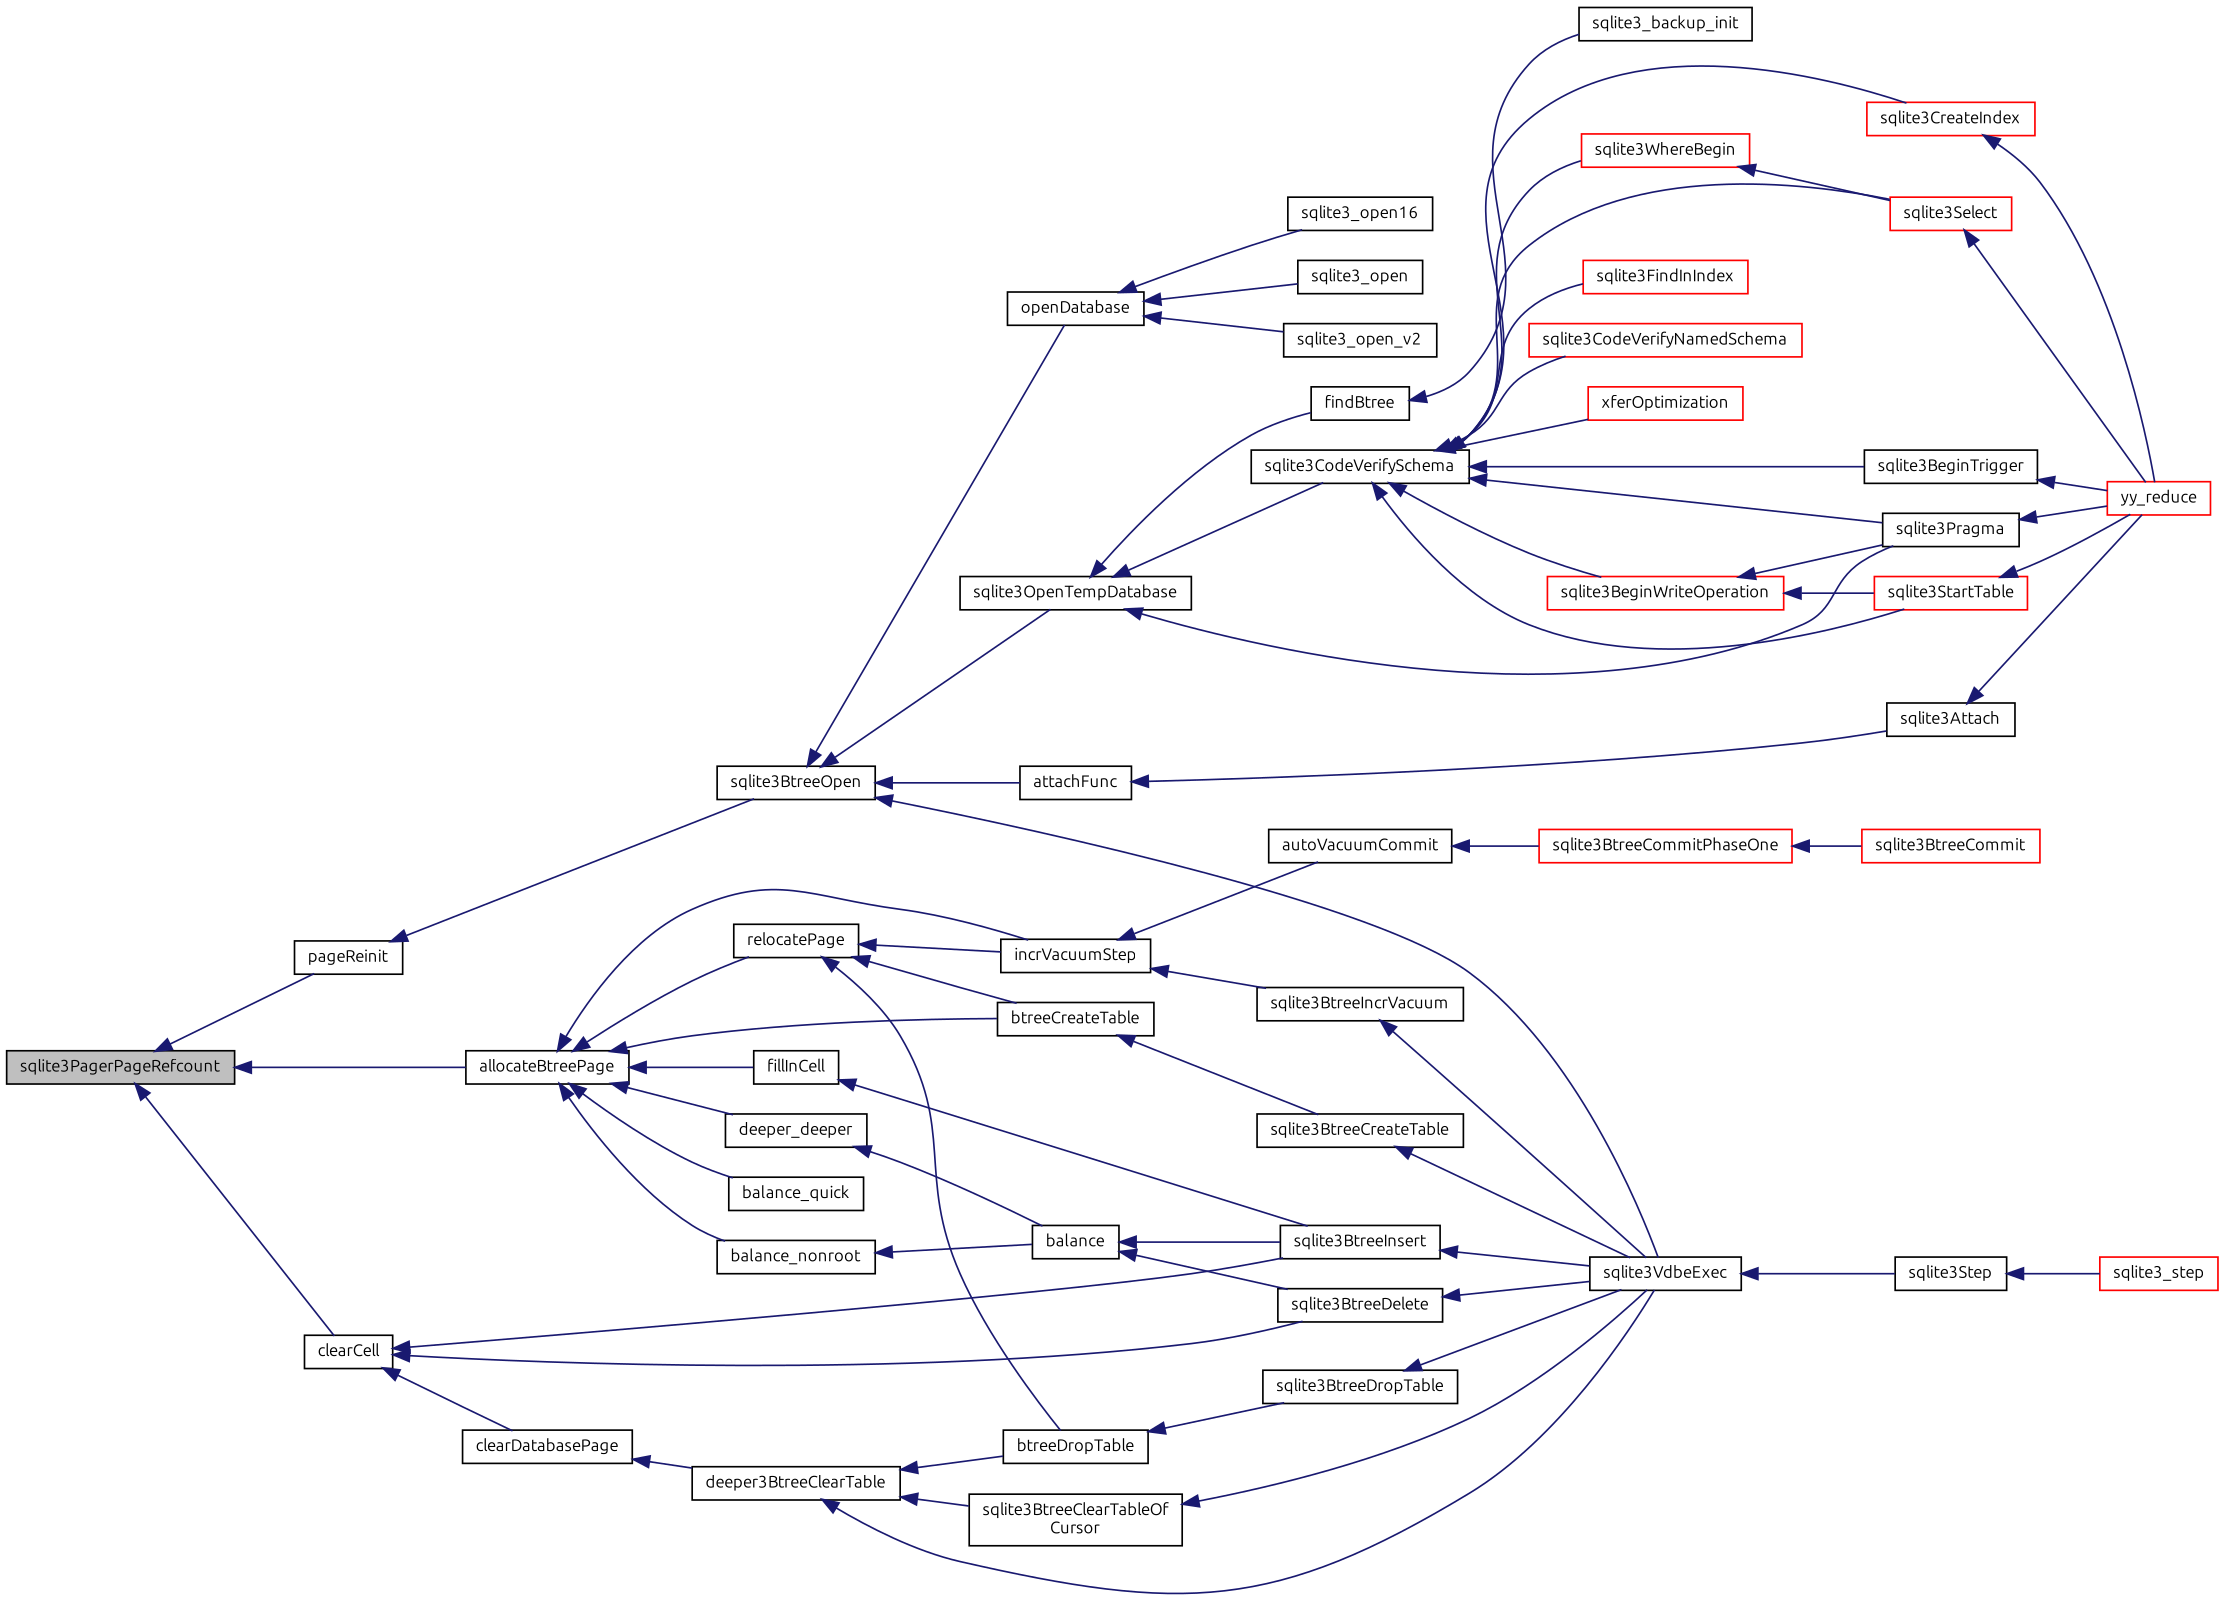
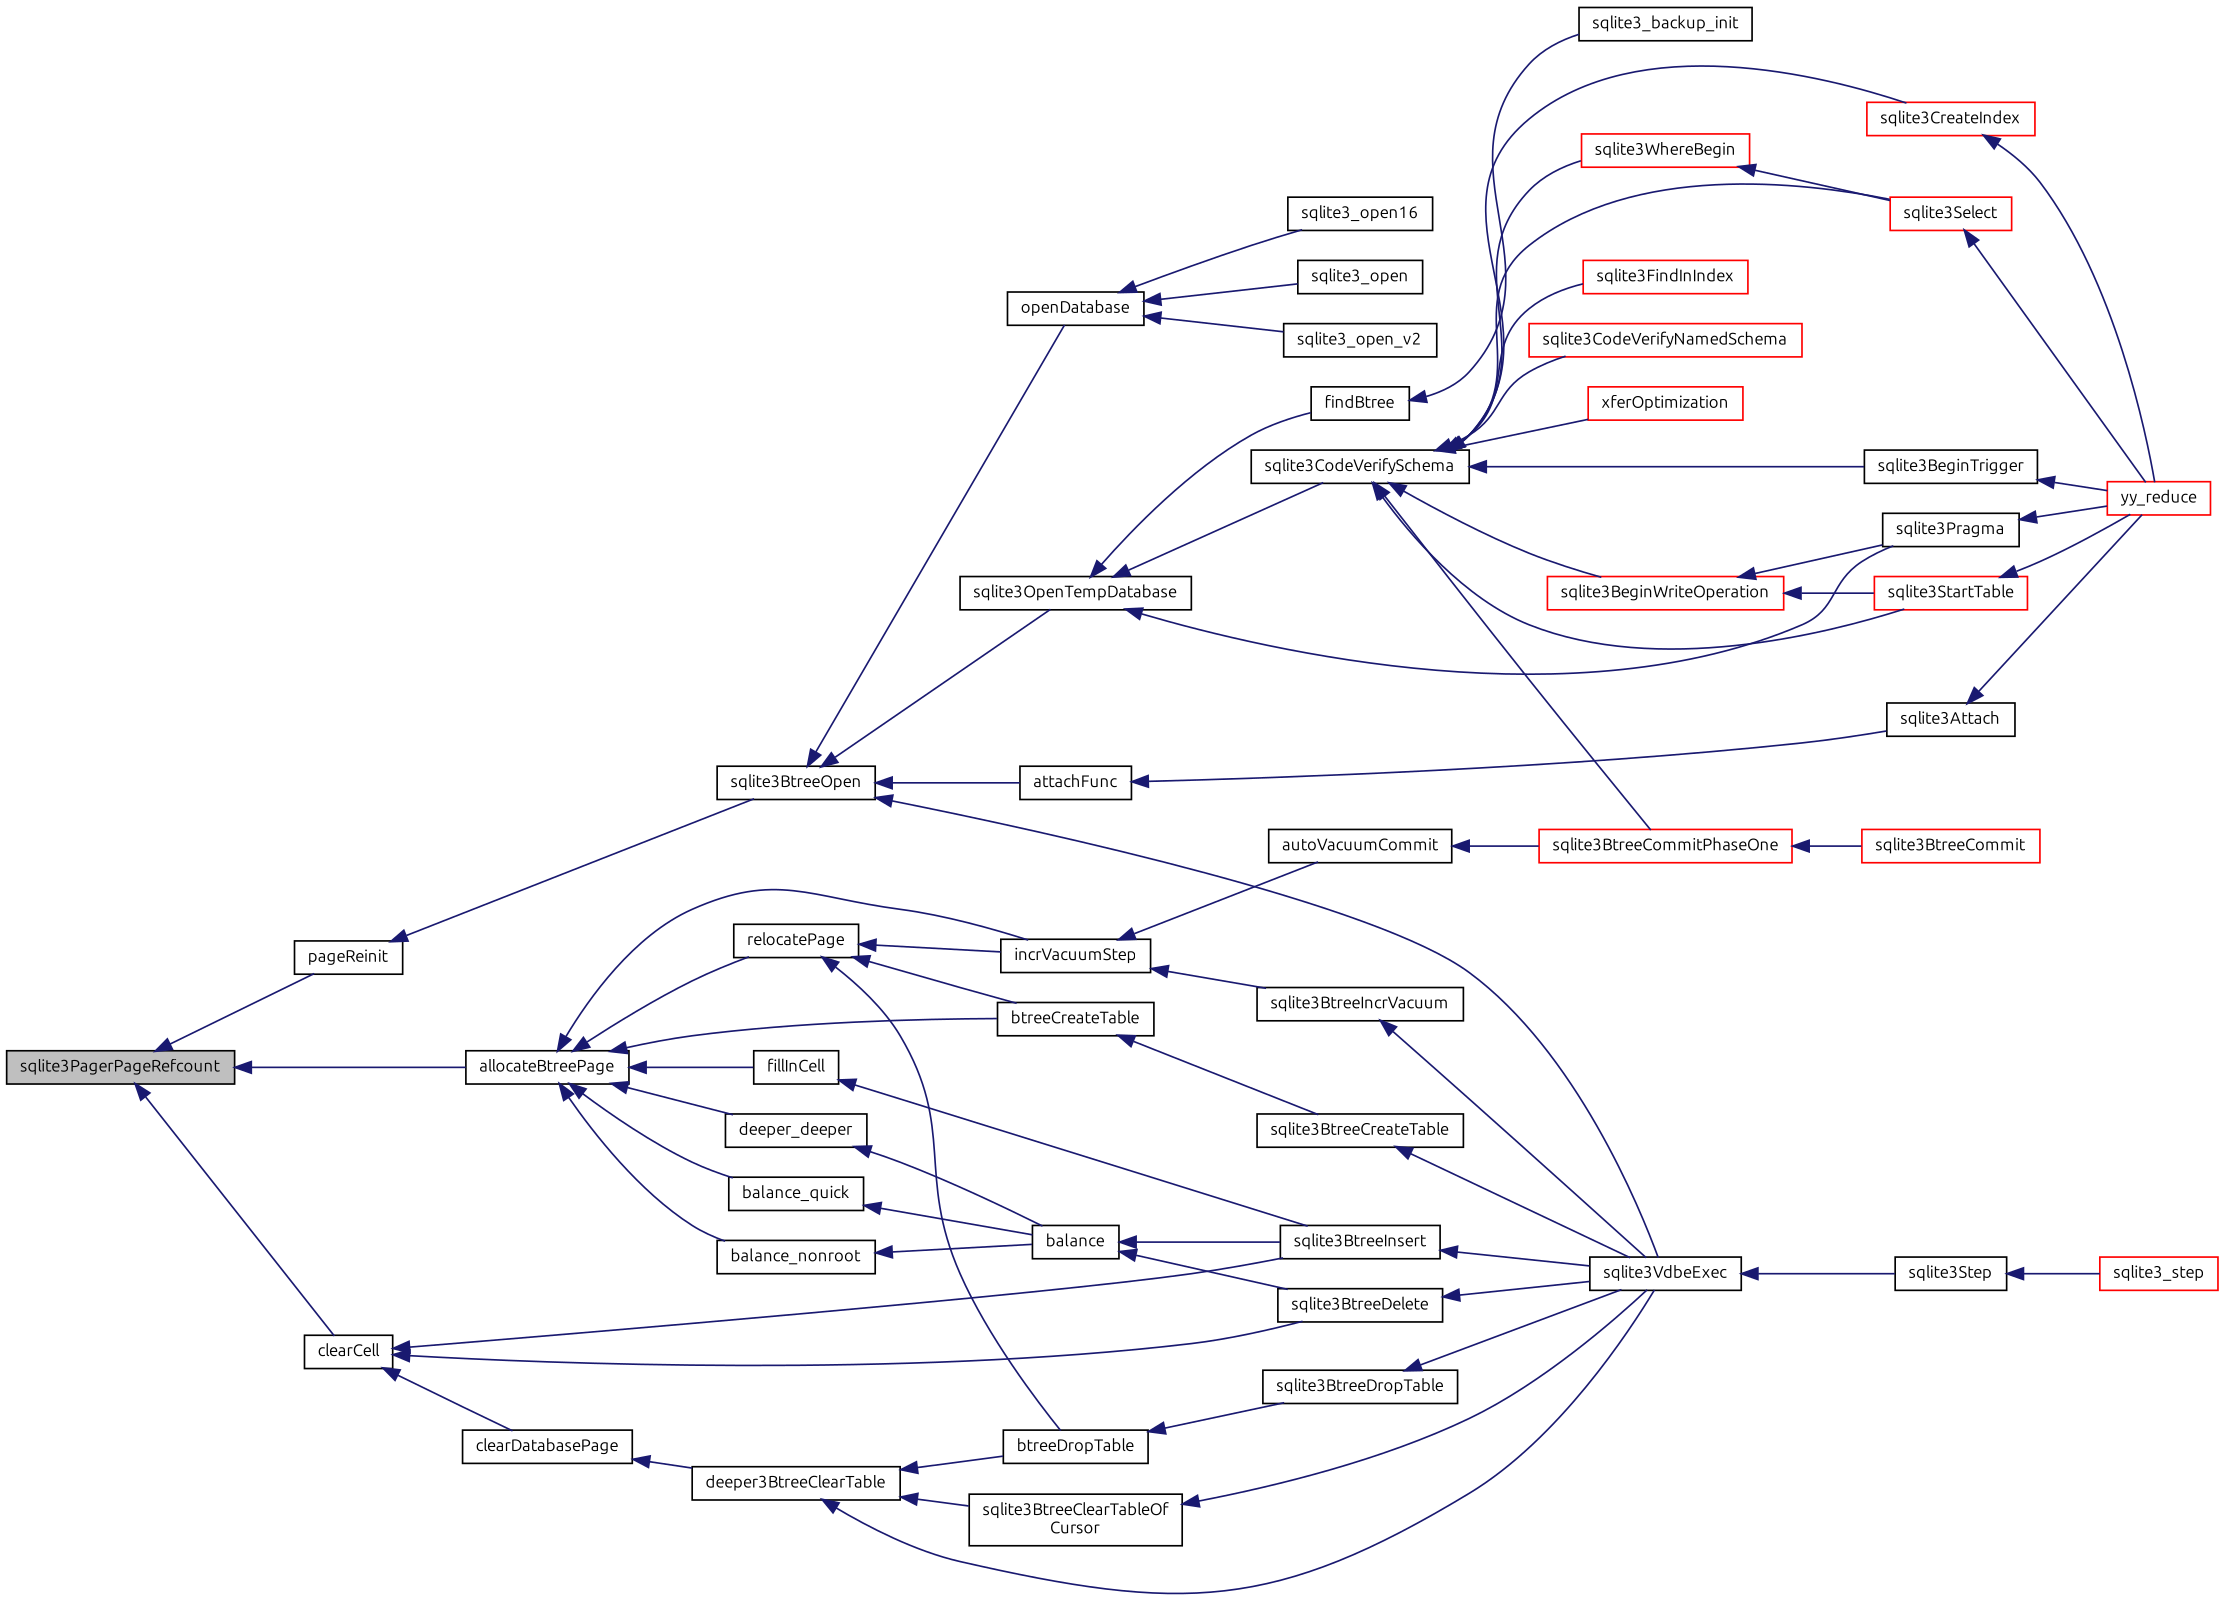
edge "sqlite3Pragma" -> "sqlite3CodeVerifySchema": now "sqlite3BtreeCommitPhaseOne" -> "sqlite3CodeVerifySchema"
edge "balance" -> "balance_quick": added
